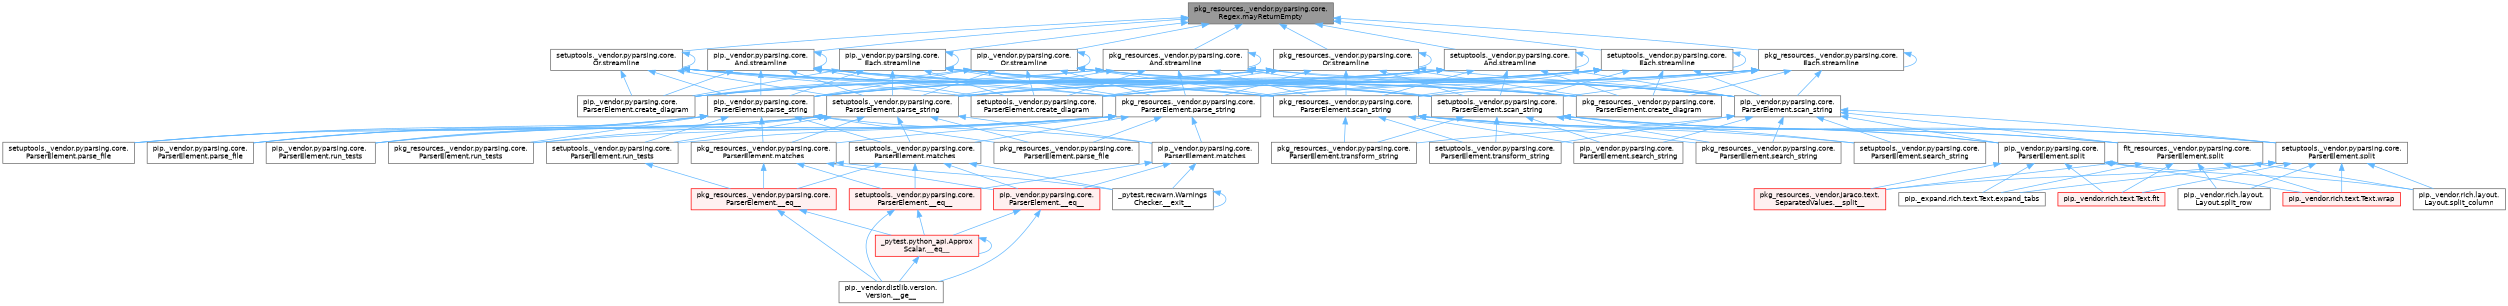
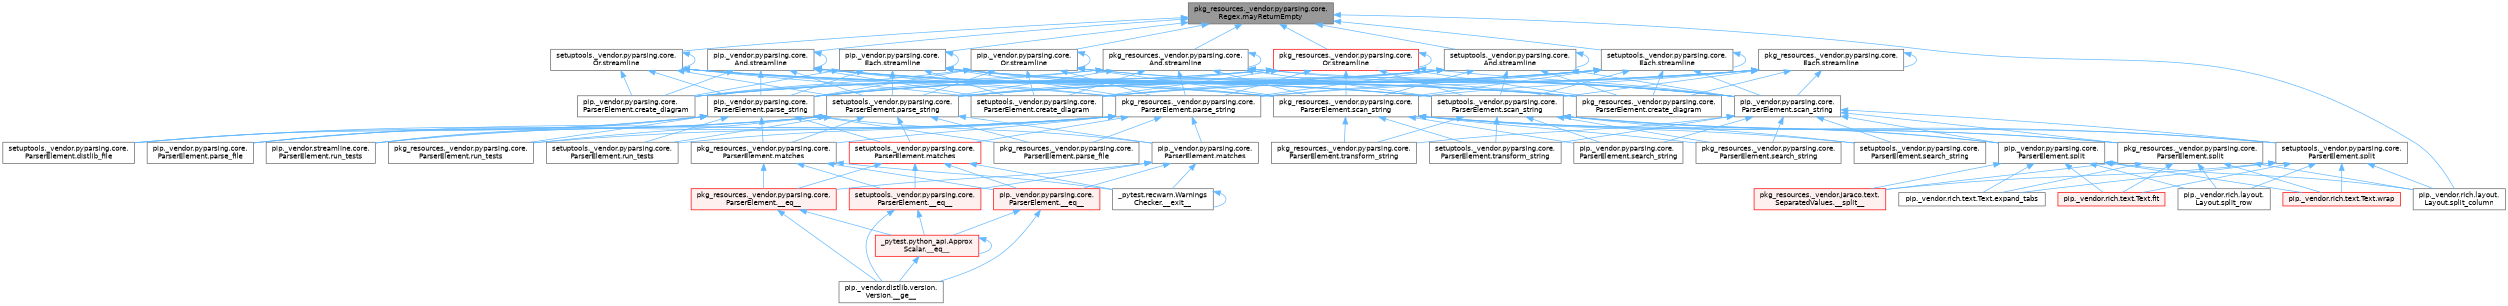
edge "pkg_resources._vendor.pyparsing.core. Each.streamline" -> "pkg_resources._vendor.pyparsing.core. Regex.mayReturnEmpty": now "pip._vendor.rich.layout. Layout.split_column" -> "pkg_resources._vendor.pyparsing.core. Regex.mayReturnEmpty"
node "pkg_resources._vendor.pyparsing.core. Or.streamline": color grey40 -> red
edge "setuptools._vendor.pyparsing.core. ParserElement.scan_string" -> "pip._vendor.pyparsing.core. Or.streamline": removed
node "setuptools._vendor.pyparsing.core. ParserElement.parse_file": label "setuptools._vendor.pyparsing.core. ParserElement.parse_file" -> "setuptools._vendor.pyparsing.core. ParserElement.distlib_file"
node "pip._vendor.pyparsing.core. ParserElement.run_tests": label "pip._vendor.pyparsing.core. ParserElement.run_tests" -> "pip._vendor.streamline.core. ParserElement.run_tests"
node "setuptools._vendor.pyparsing.core. ParserElement.matches": color grey40 -> red
node "fit_resources._vendor.pyparsing.core. ParserElement.split": label "fit_resources._vendor.pyparsing.core. ParserElement.split" -> "pkg_resources._vendor.pyparsing.core. ParserElement.split"
edge "pkg_resources._vendor.pyparsing.core. ParserElement.__eq__" -> "setuptools._vendor.pyparsing.core. ParserElement.run_tests": now "pkg_resources._vendor.pyparsing.core. ParserElement.__eq__" -> "pip._vendor.pyparsing.core. ParserElement.matches"
edge "pip._vendor.rich.layout. Layout.split_row" -> "pip._vendor.pyparsing.core. ParserElement.split": added
node "pip._expand.rich.text.Text.expand_tabs": label "pip._expand.rich.text.Text.expand_tabs" -> "pip._vendor.rich.text.Text.expand_tabs"
